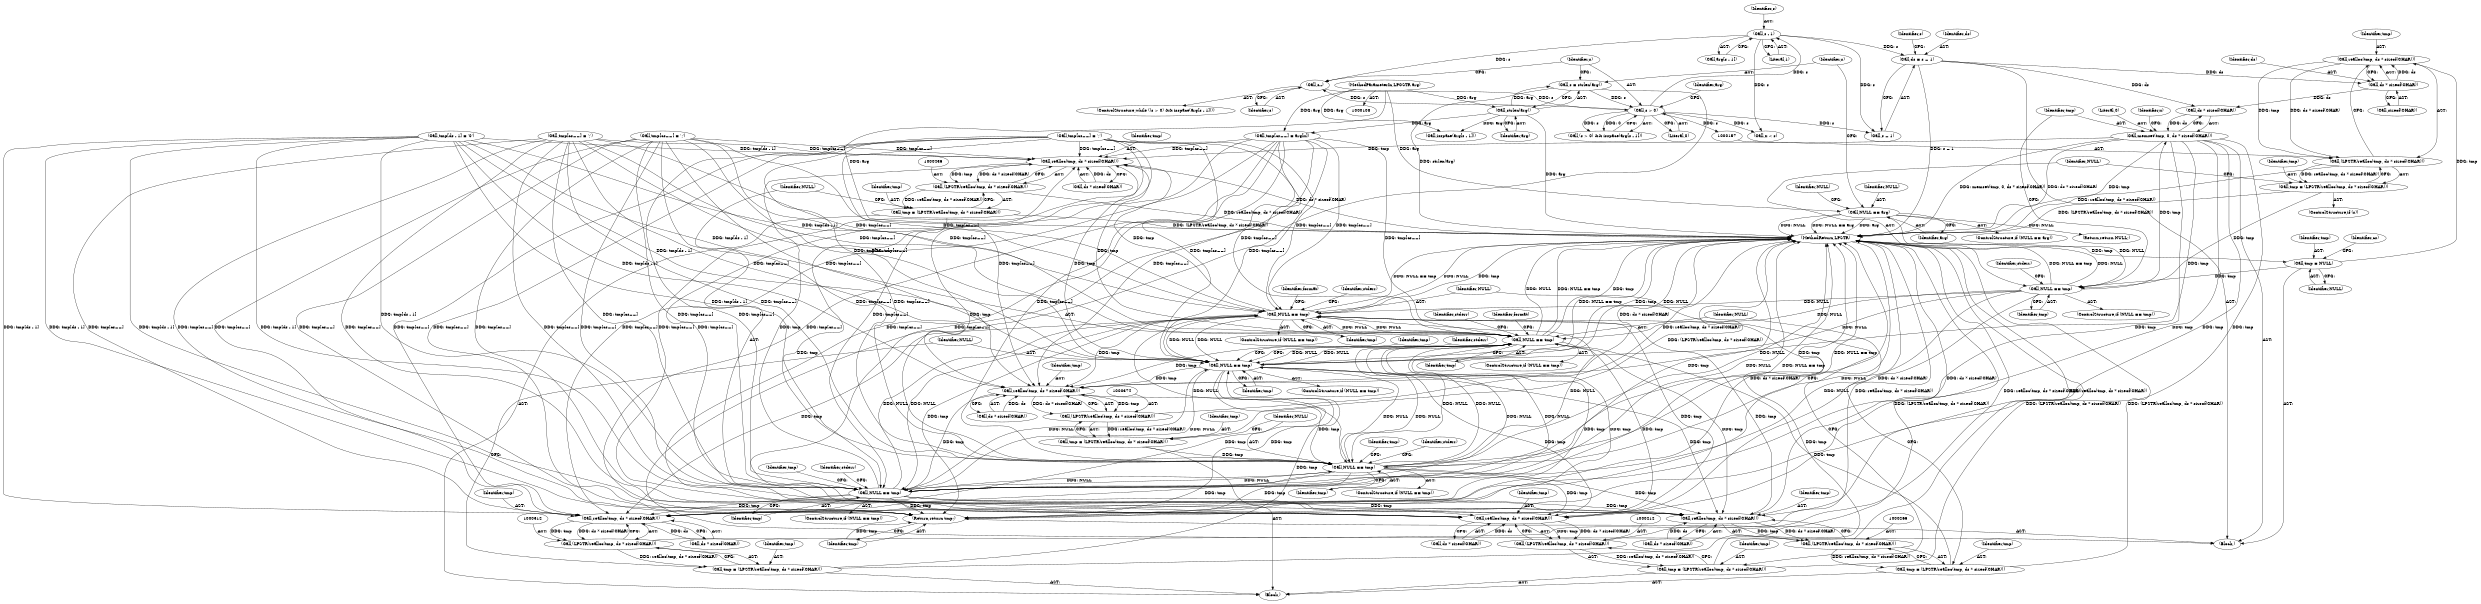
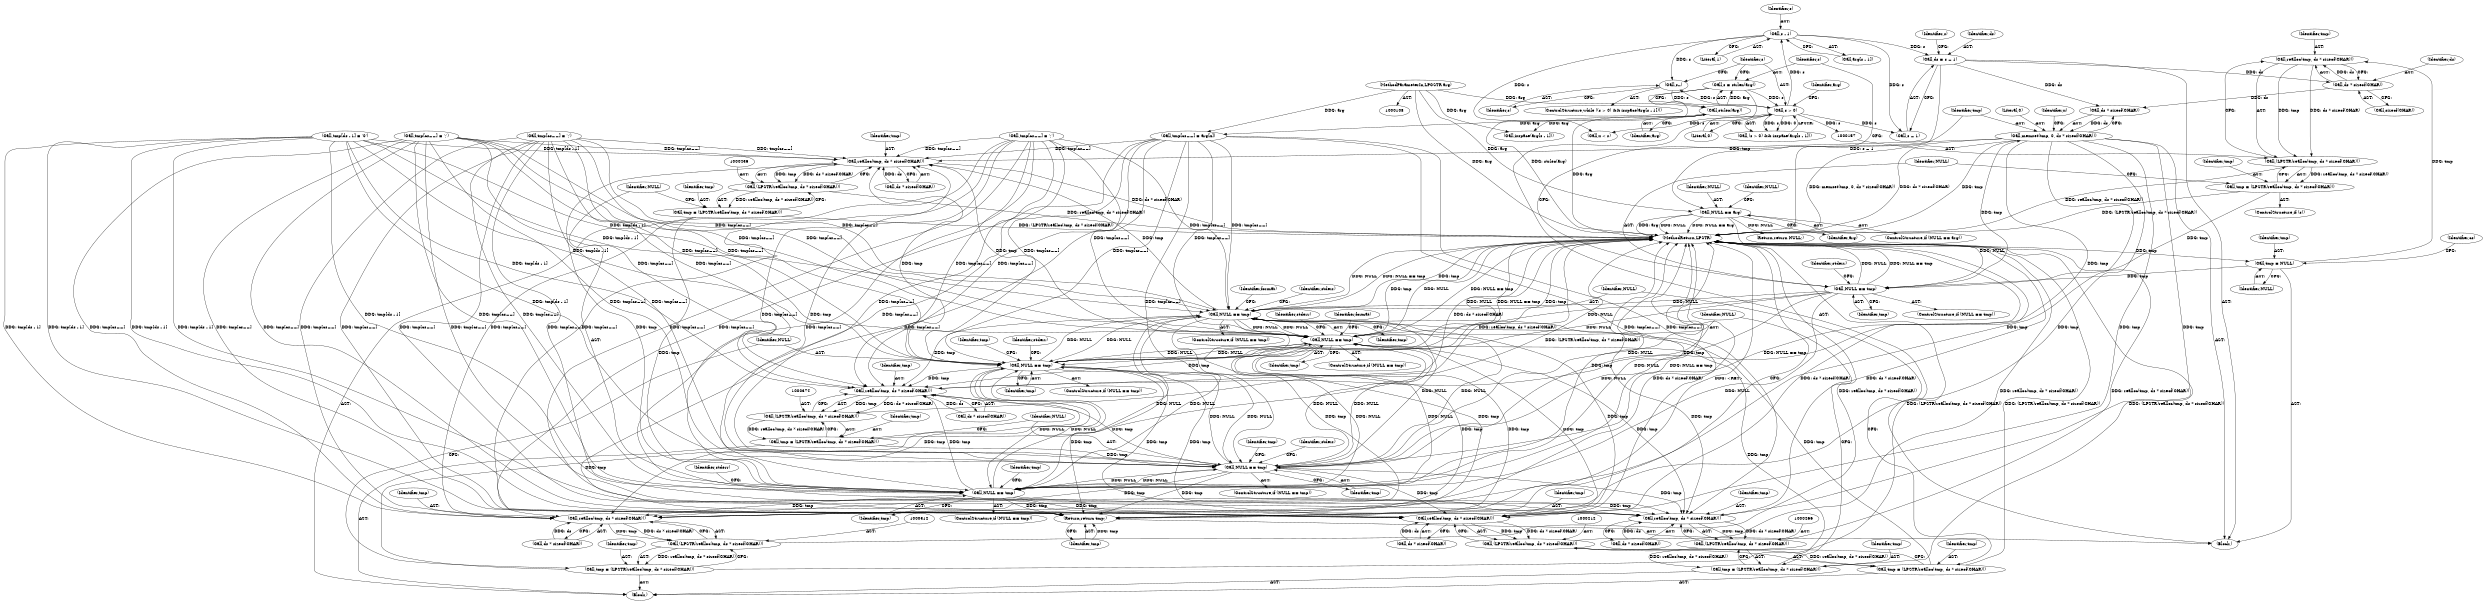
edge "(Call,(s > 0) && isspace(arg[s - 1]))" -> "(Call,s > 0)": label "CFG: " -> "LPSTR: "
edge "(Return,return tmp;)" -> "(MethodReturn,LPSTR)": added, label "DDG: <RET>"
